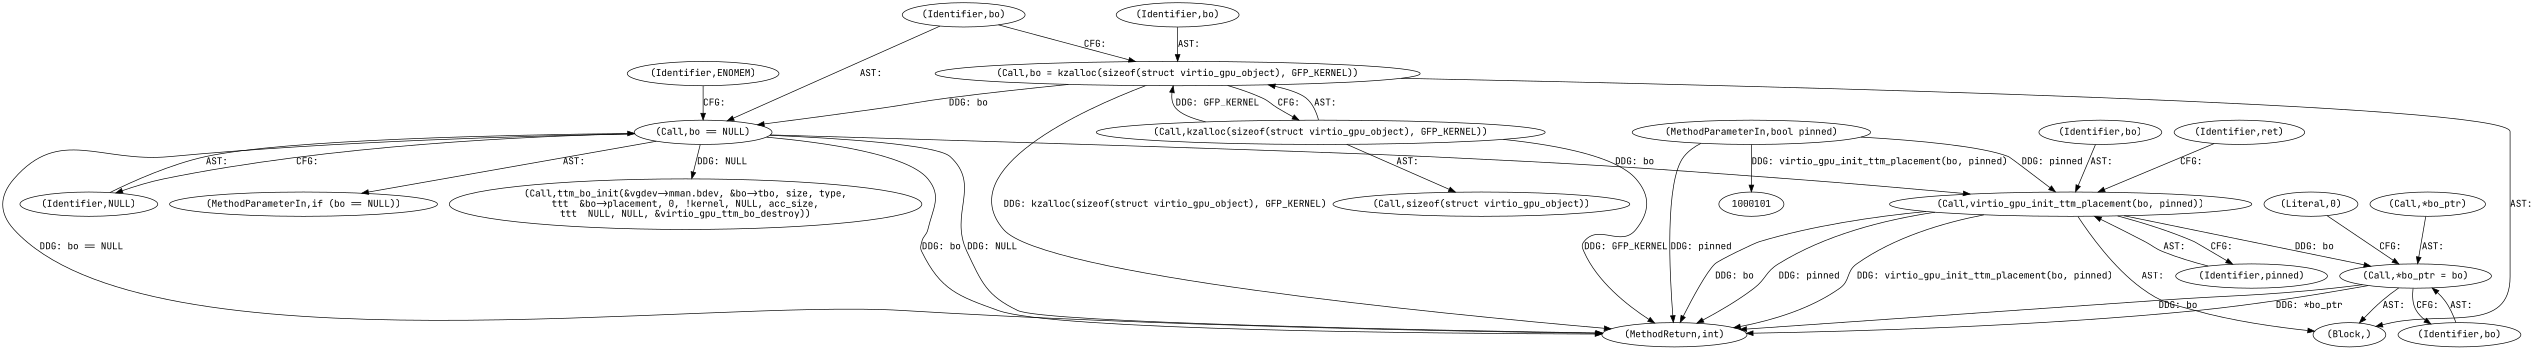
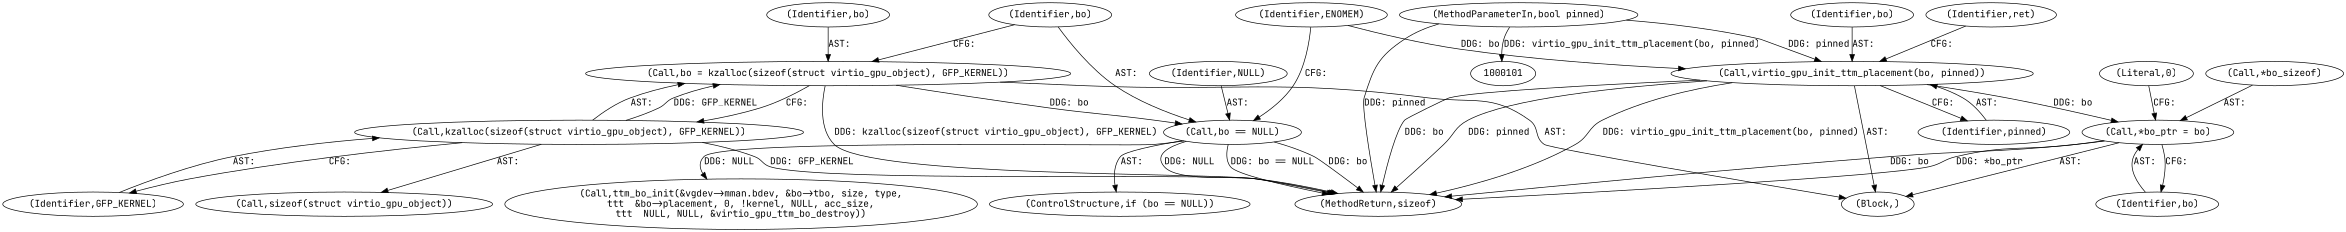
edge "(Call,bo == NULL)" -> "(Identifier,NULL)": removed, label "CFG:"
edge "(Call,bo == NULL)" -> "(Call,virtio_gpu_init_ttm_placement(bo, pinned))": now "(Identifier,ENOMEM)" -> "(Call,virtio_gpu_init_ttm_placement(bo, pinned))"
node "(Identifier,GFP_KERNEL)": added
node "(MethodParameterIn,if (bo == NULL))": label "(MethodParameterIn,if (bo == NULL))" -> "(ControlStructure,if (bo == NULL))"
node "(Call,*bo_ptr)": label "(Call,*bo_ptr)" -> "(Call,*bo_sizeof)"
node "(MethodReturn,int)": label "(MethodReturn,int)" -> "(MethodReturn,sizeof)"
